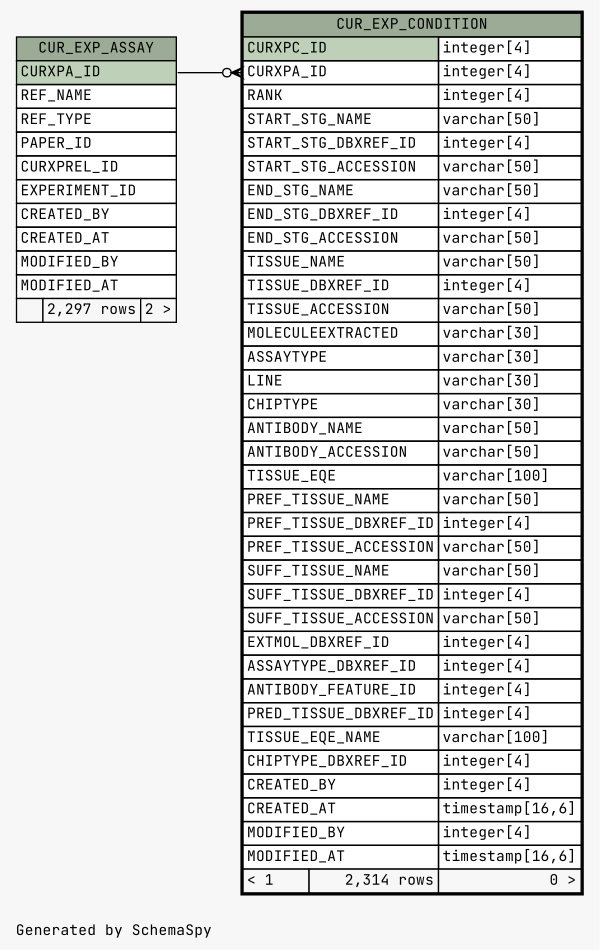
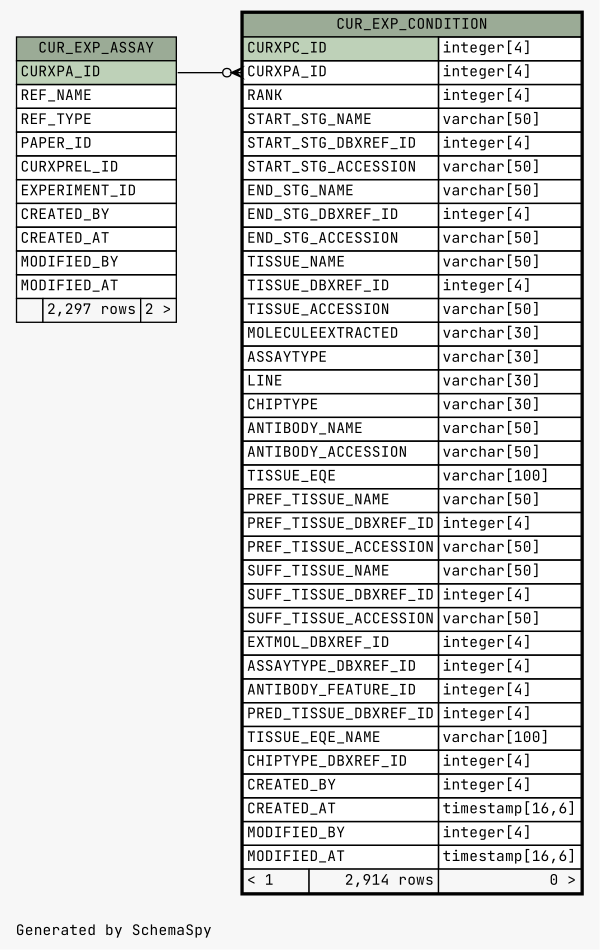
node "CUR_EXP_CONDITION": text "2,314 rows" -> "2,914 rows"
